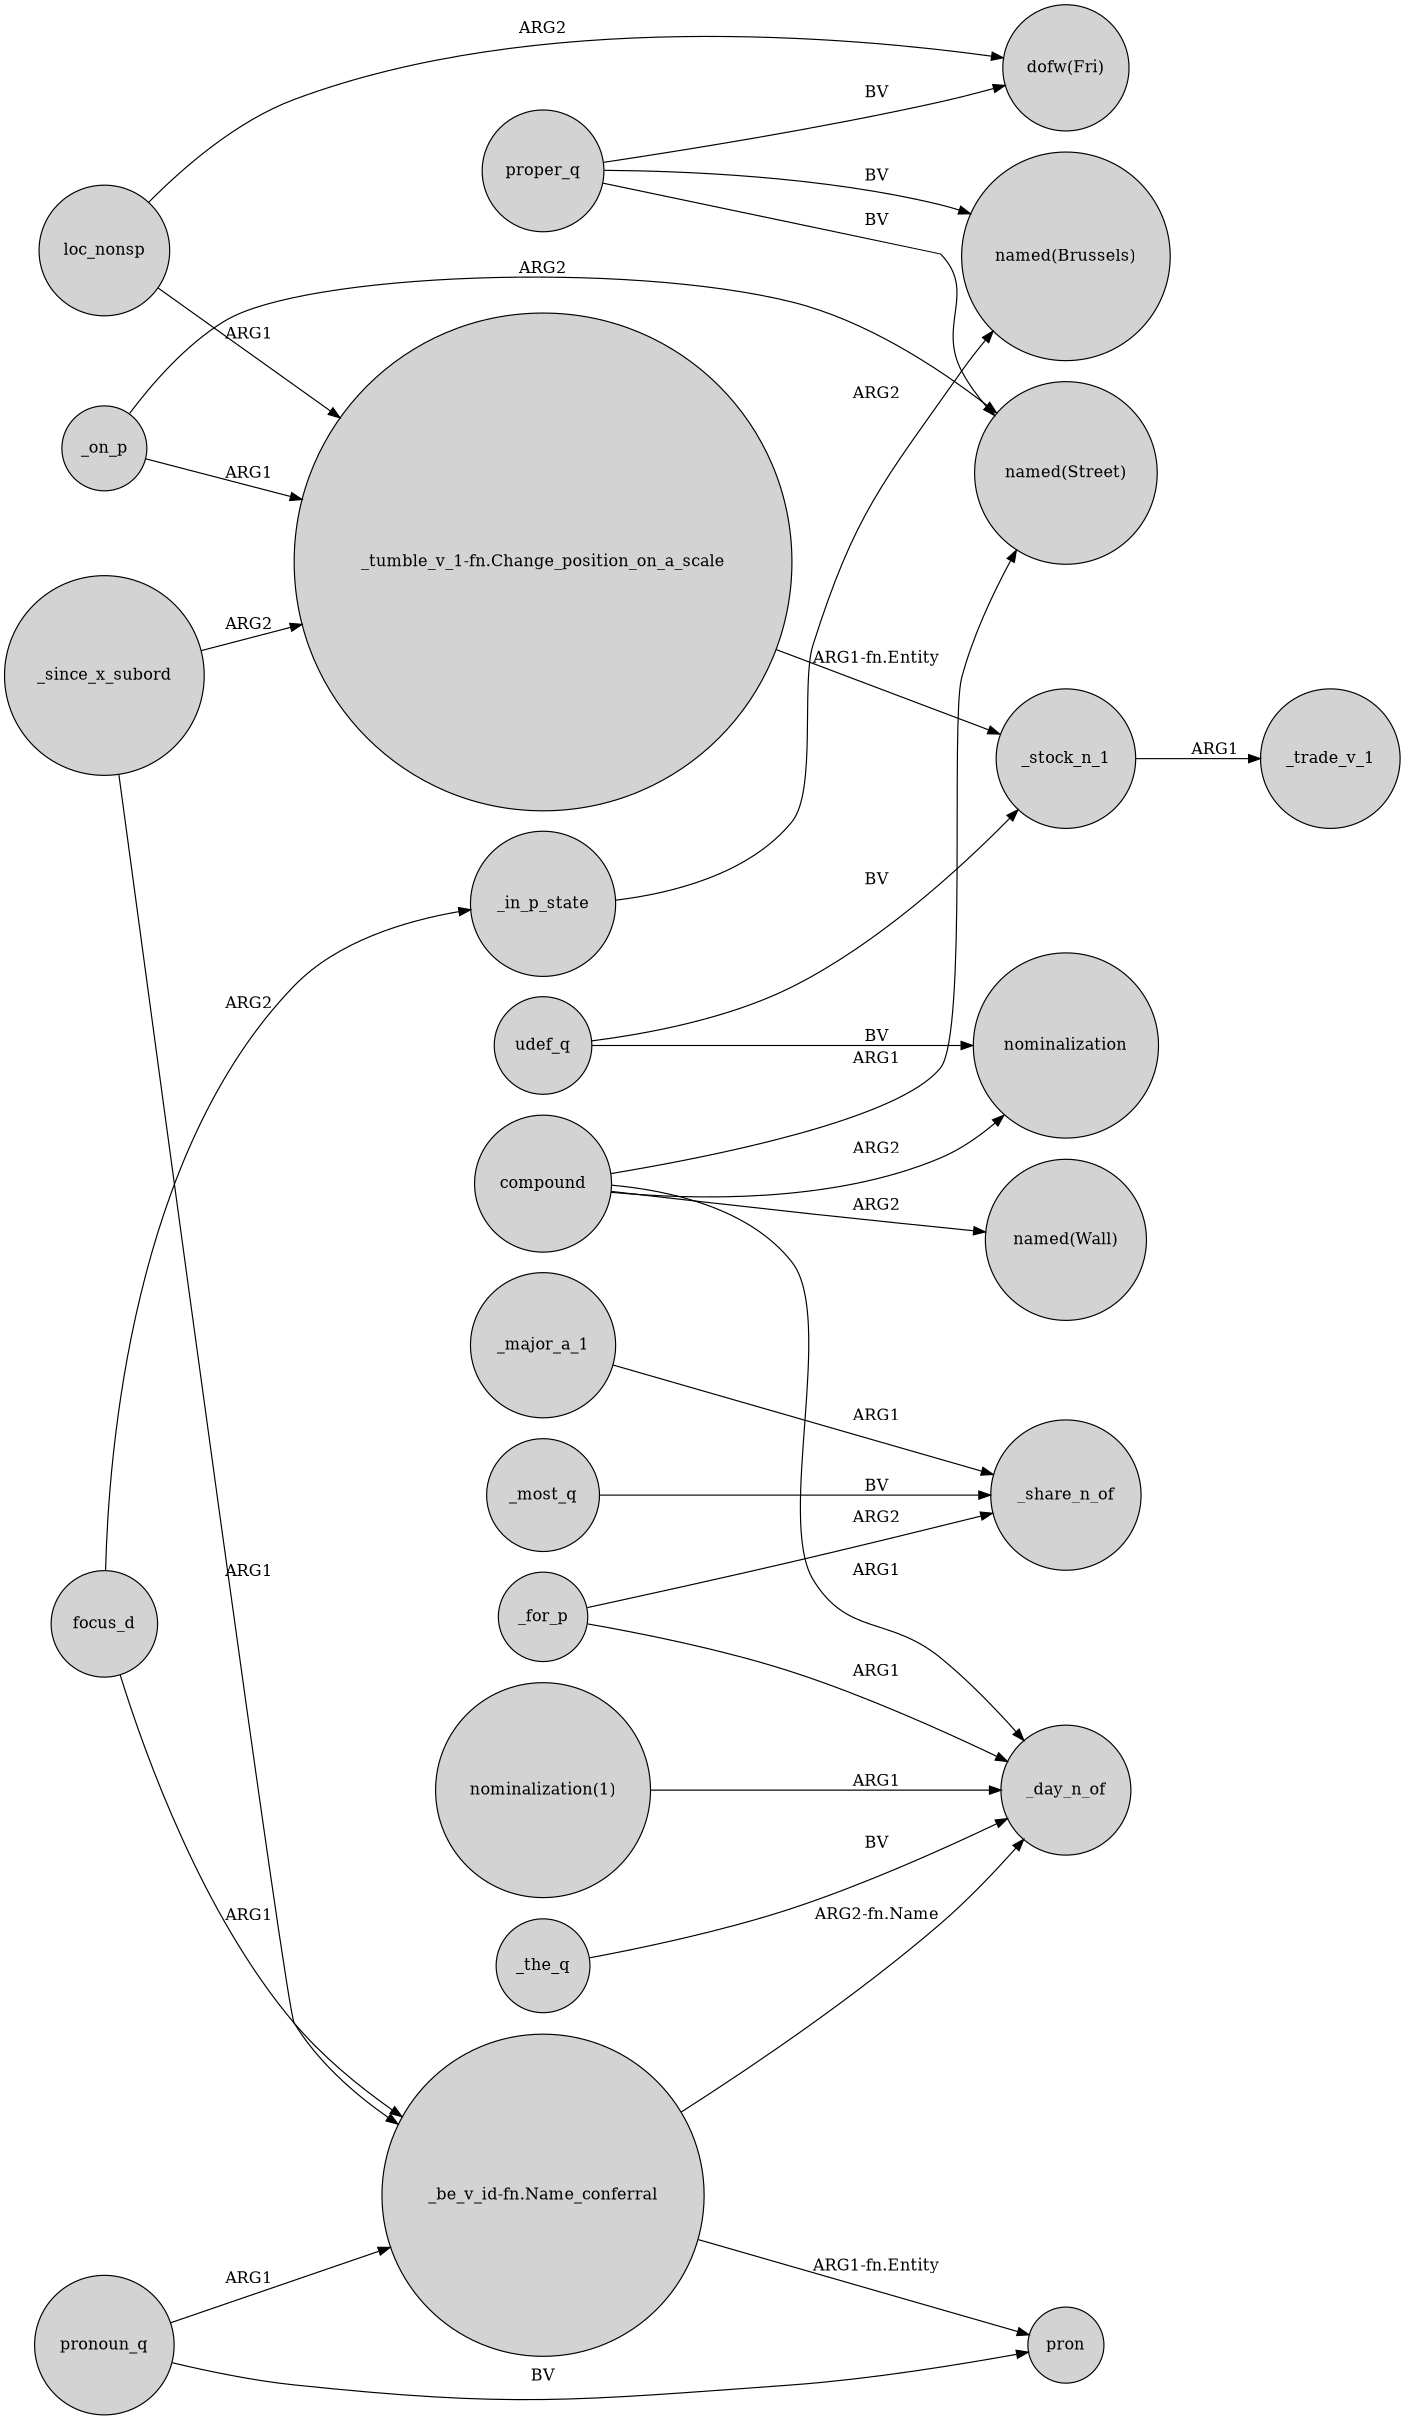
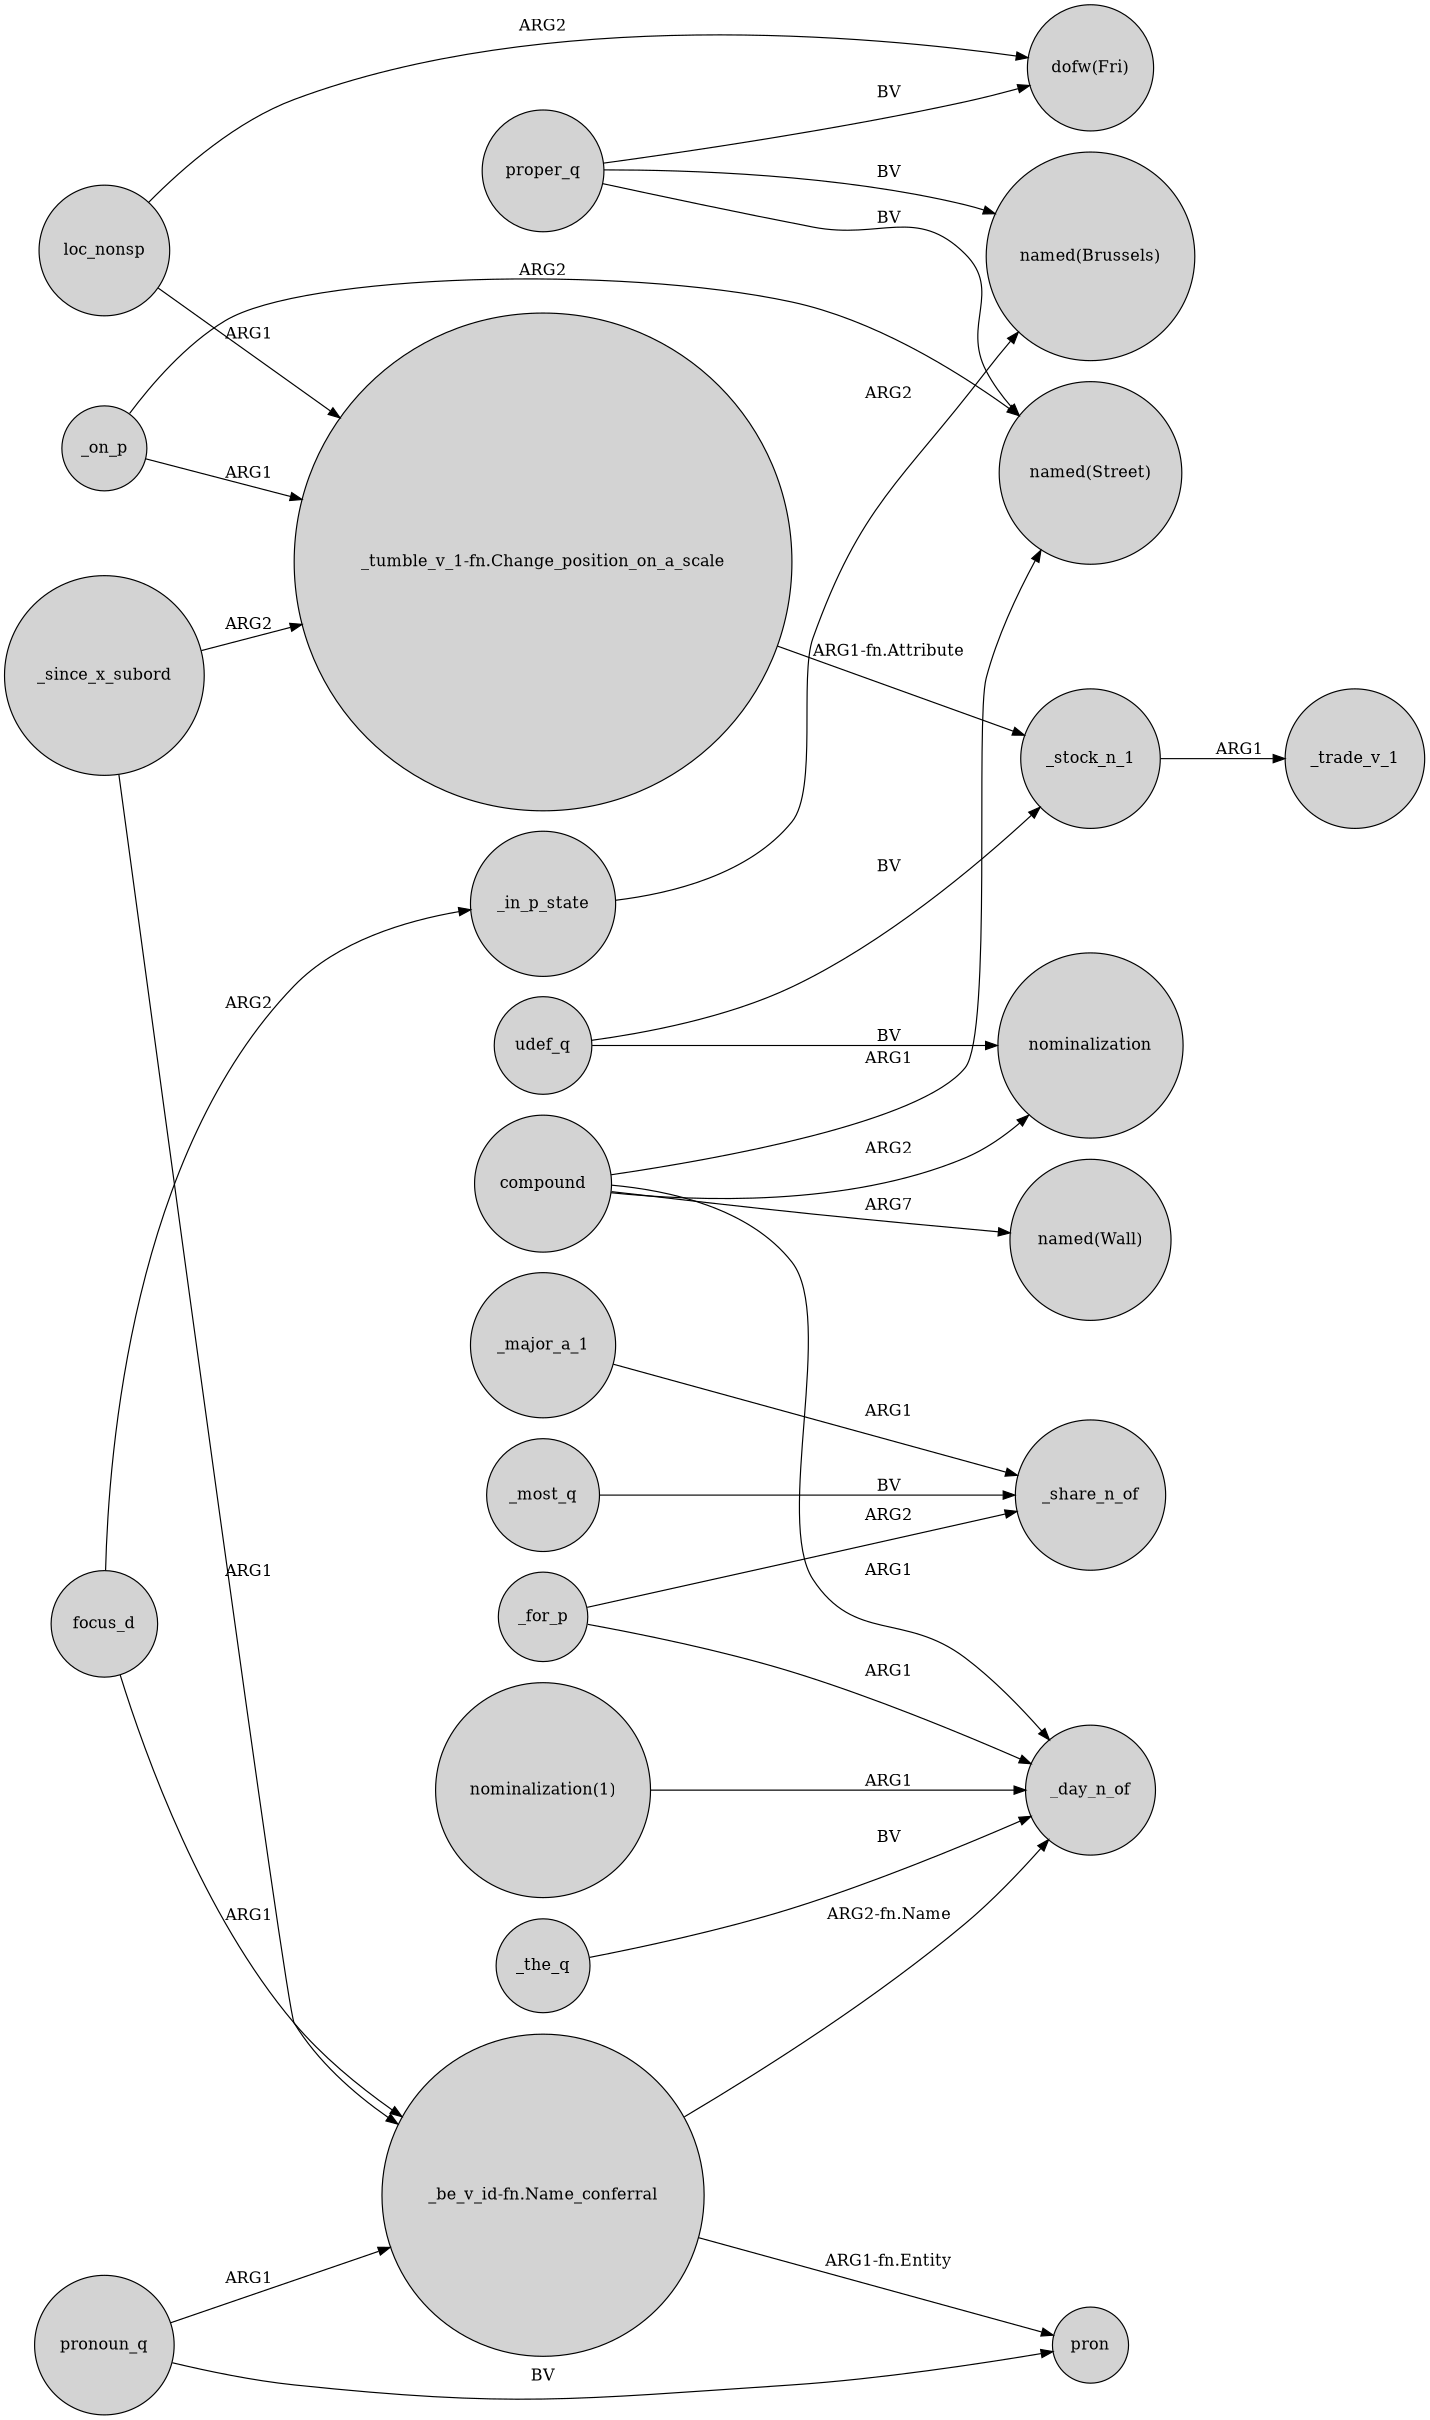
edge "_tumble_v_1-fn.Change_position_on_a_scale" -> "_stock_n_1": label "ARG1-fn.Entity" -> "ARG1-fn.Attribute"
edge "compound" -> "named(Wall)": label "ARG2" -> "ARG7"
